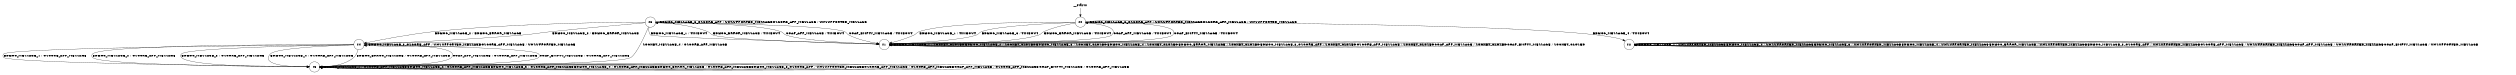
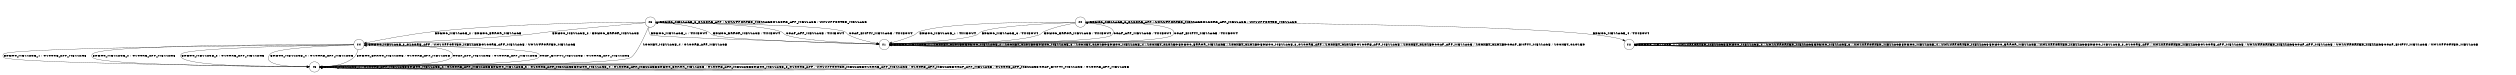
node "__start0": removed
